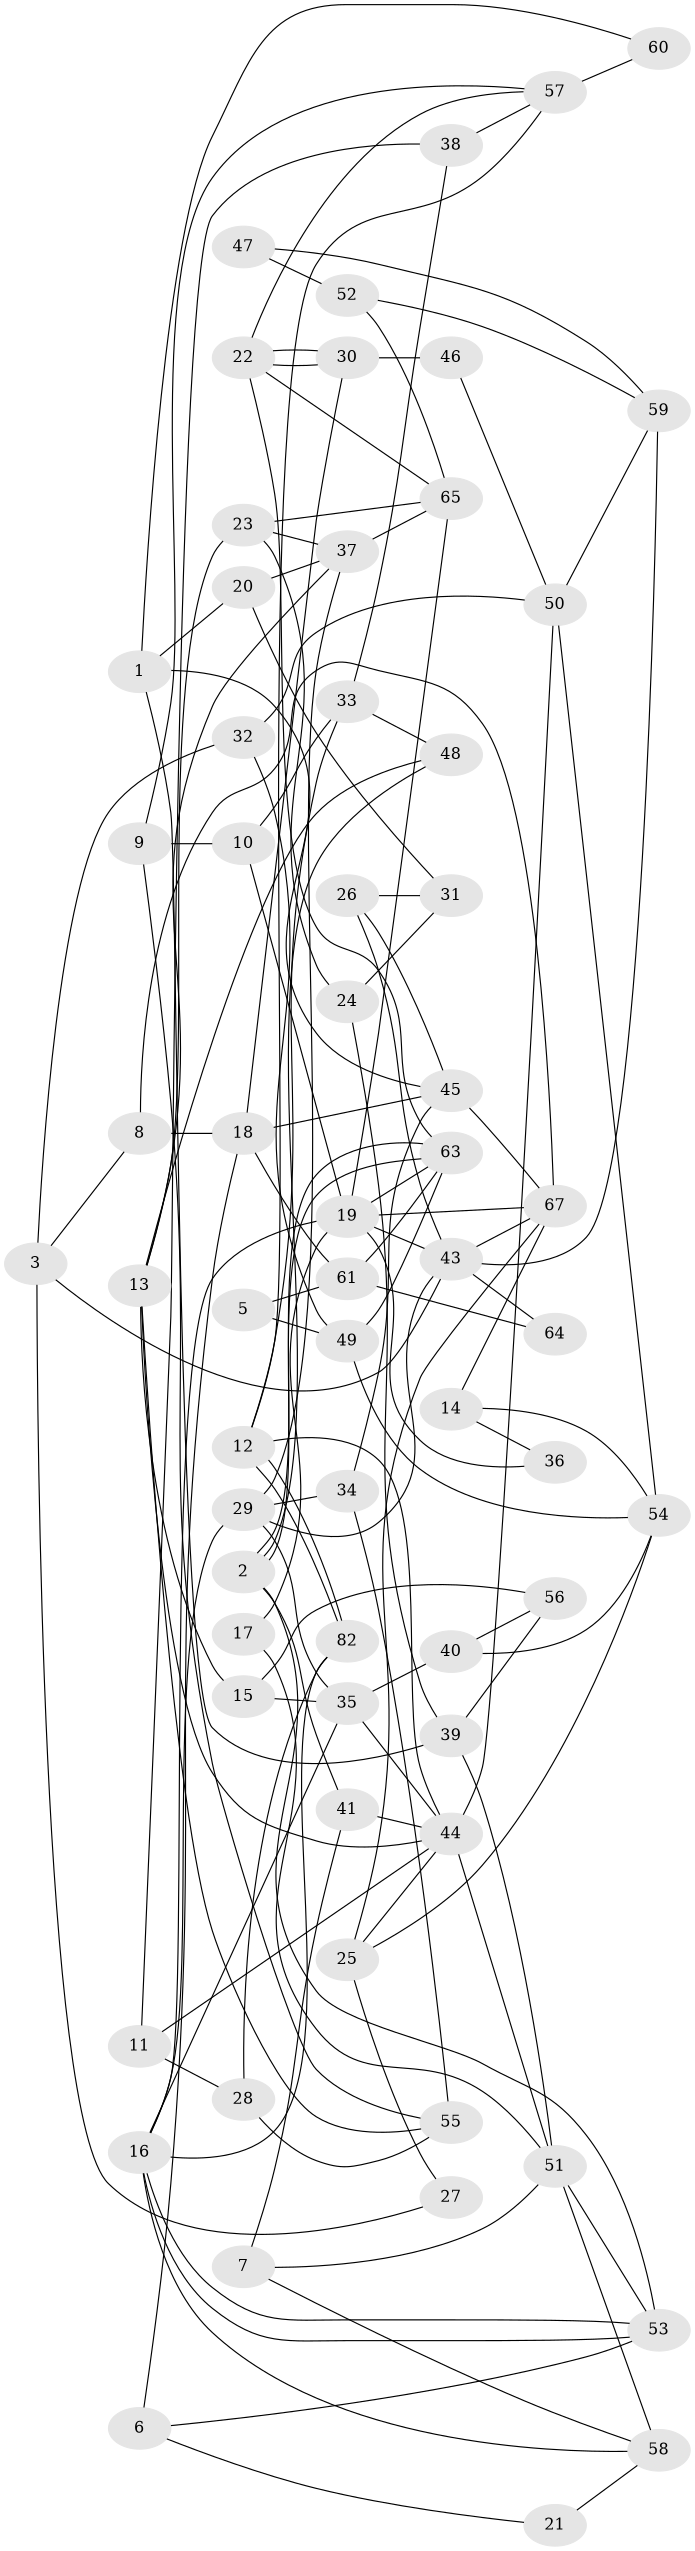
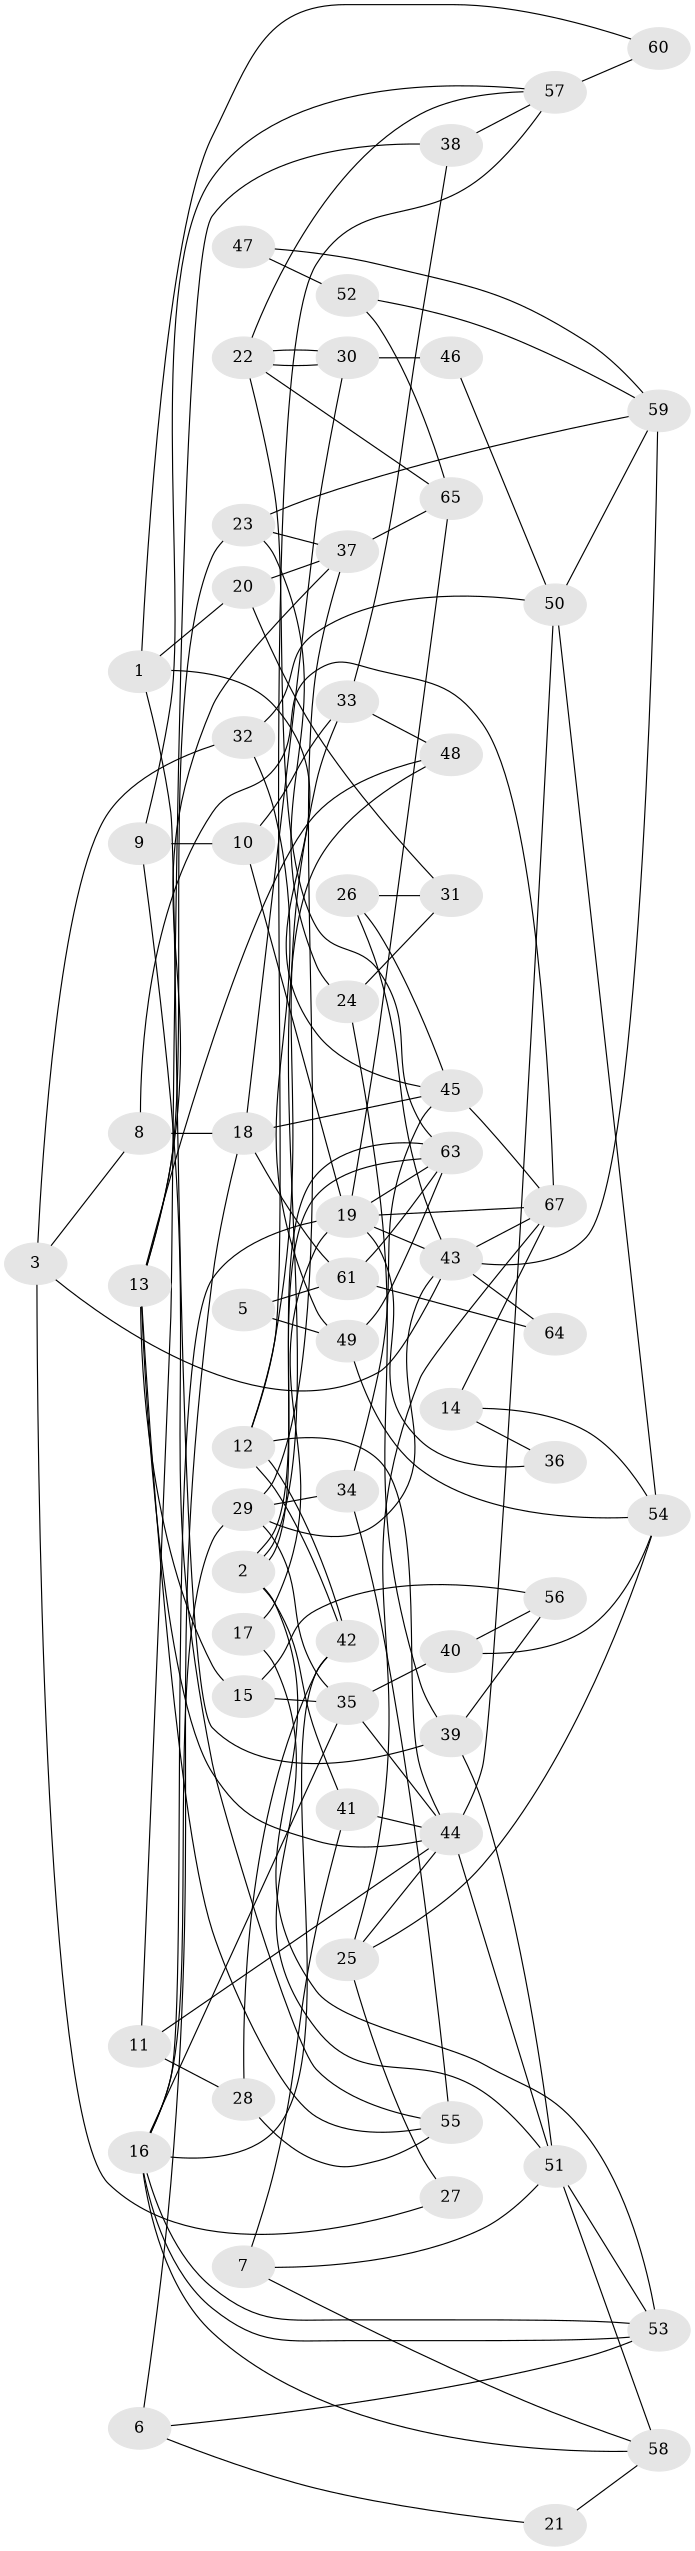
edge "65" -- "23": now "59" -- "23"
node "82": label "82" -> "42"
